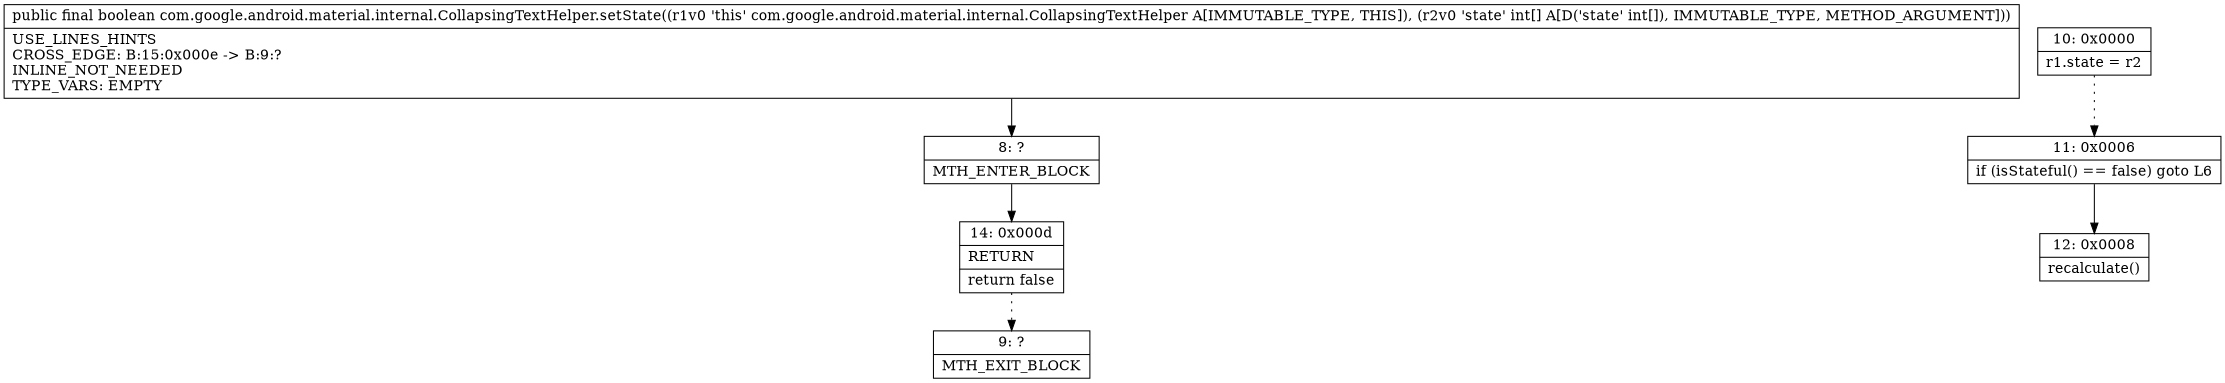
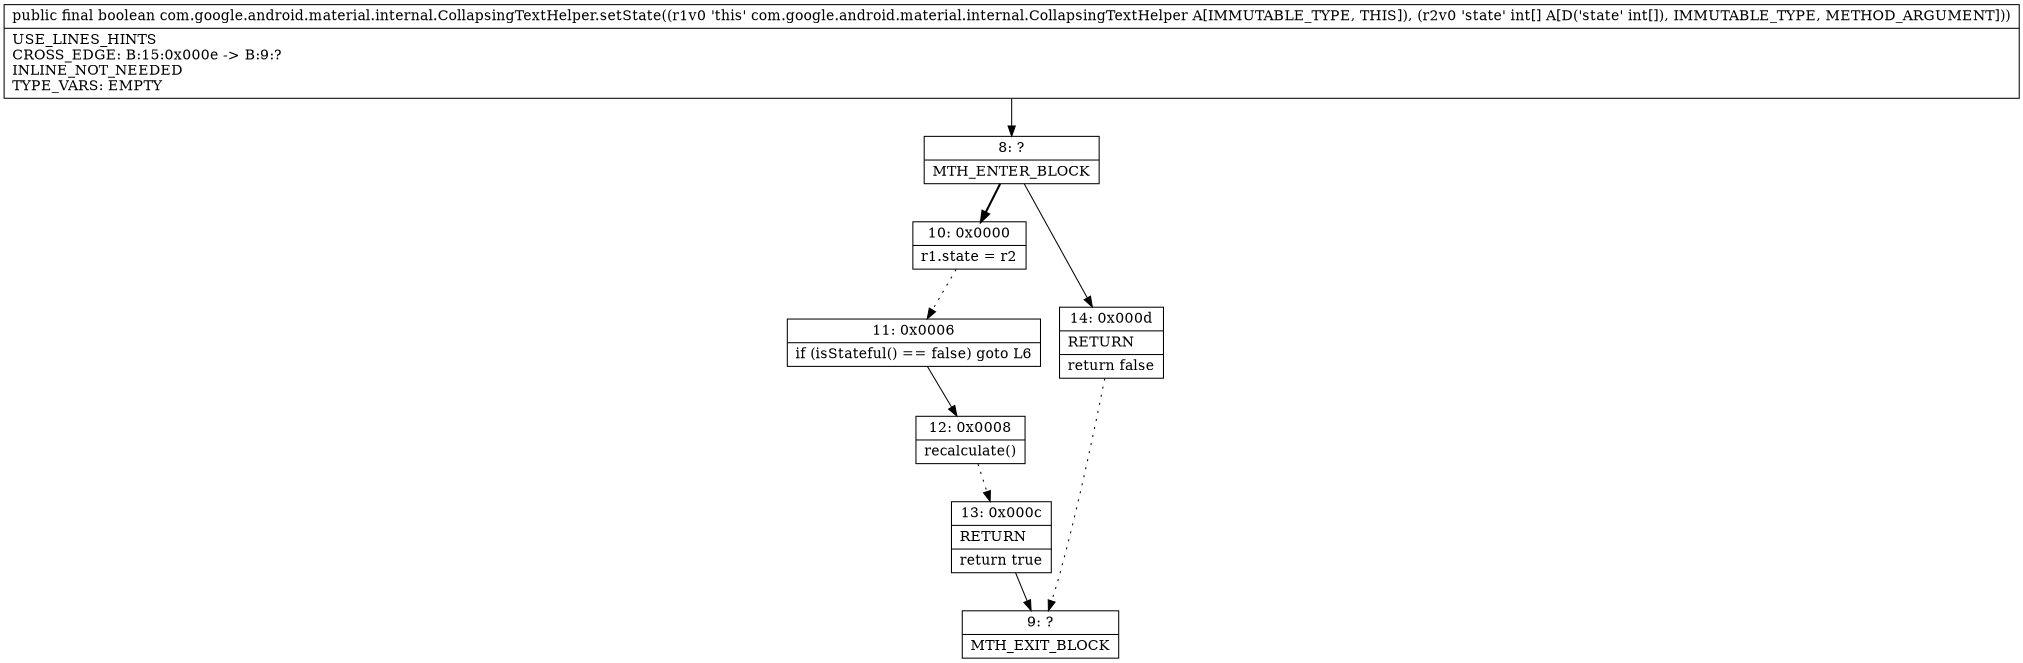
edge "8: ?" -> "10: 0x0000": added
node "13: 0x000c": added
